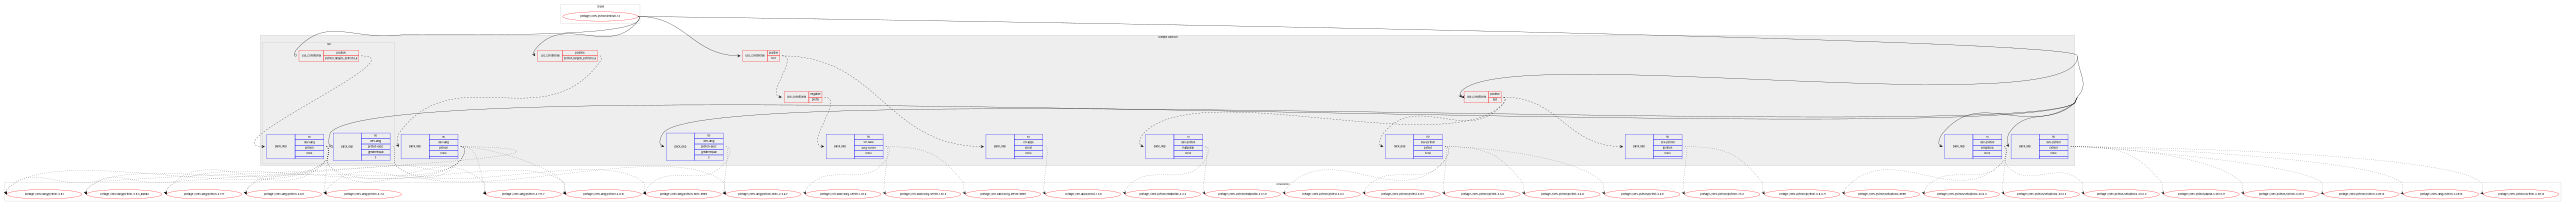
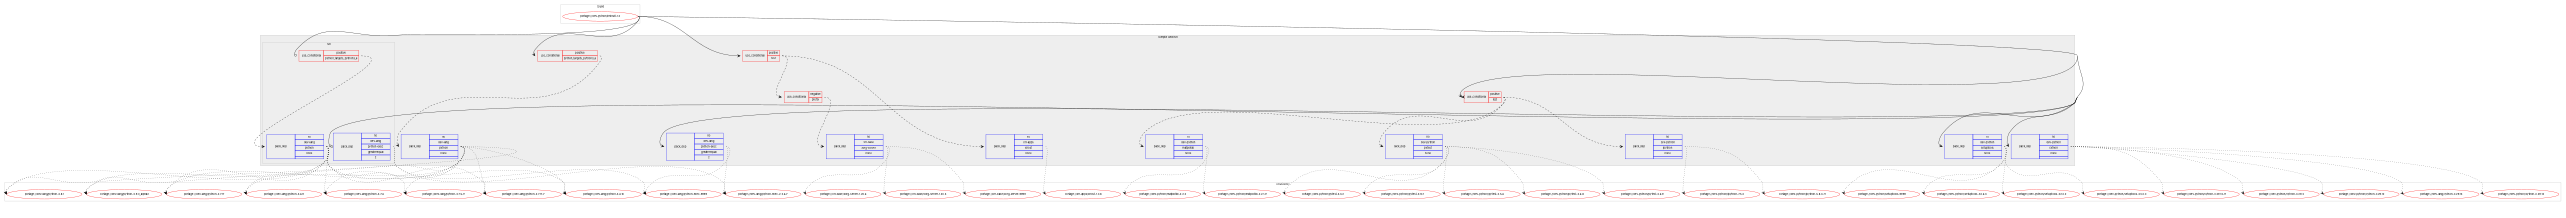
node "portage://dev-lang/python-3.7.5-r1": added
node "portage://dev-python/setuptools-40.6.4": label "portage://dev-python/setuptools-40.6.4" -> "portage://dev-python/setuptools-40.6.3"
node "portage://dev-python/alpha-0.29.14-r1": label "portage://dev-python/alpha-0.29.14-r1" -> "portage://dev-python/cython-0.29.14-r1"
